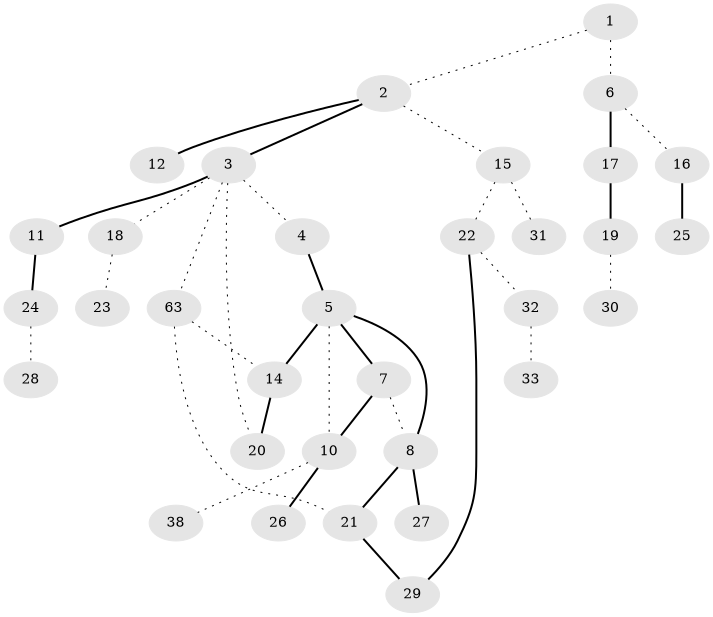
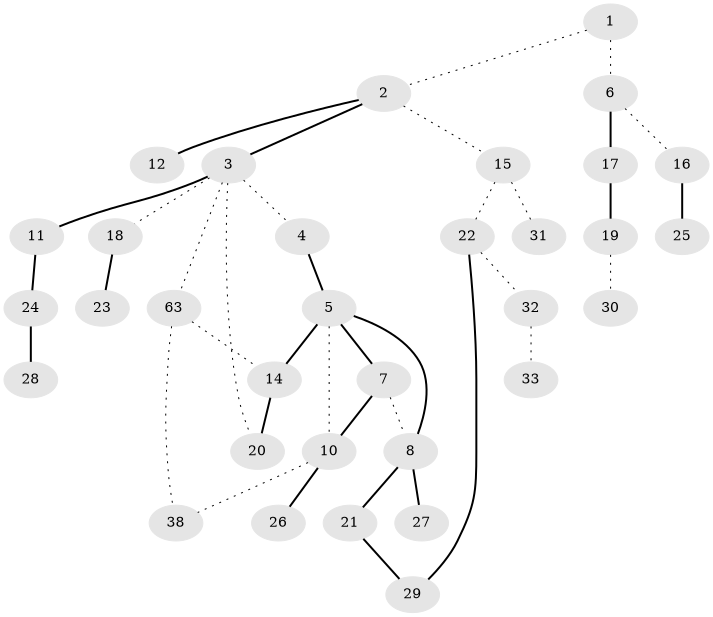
edge "18" -- "23": style dotted -> bold
edge "24" -- "28": style dotted -> bold
edge "63" -- "21": now "63" -- "38"
